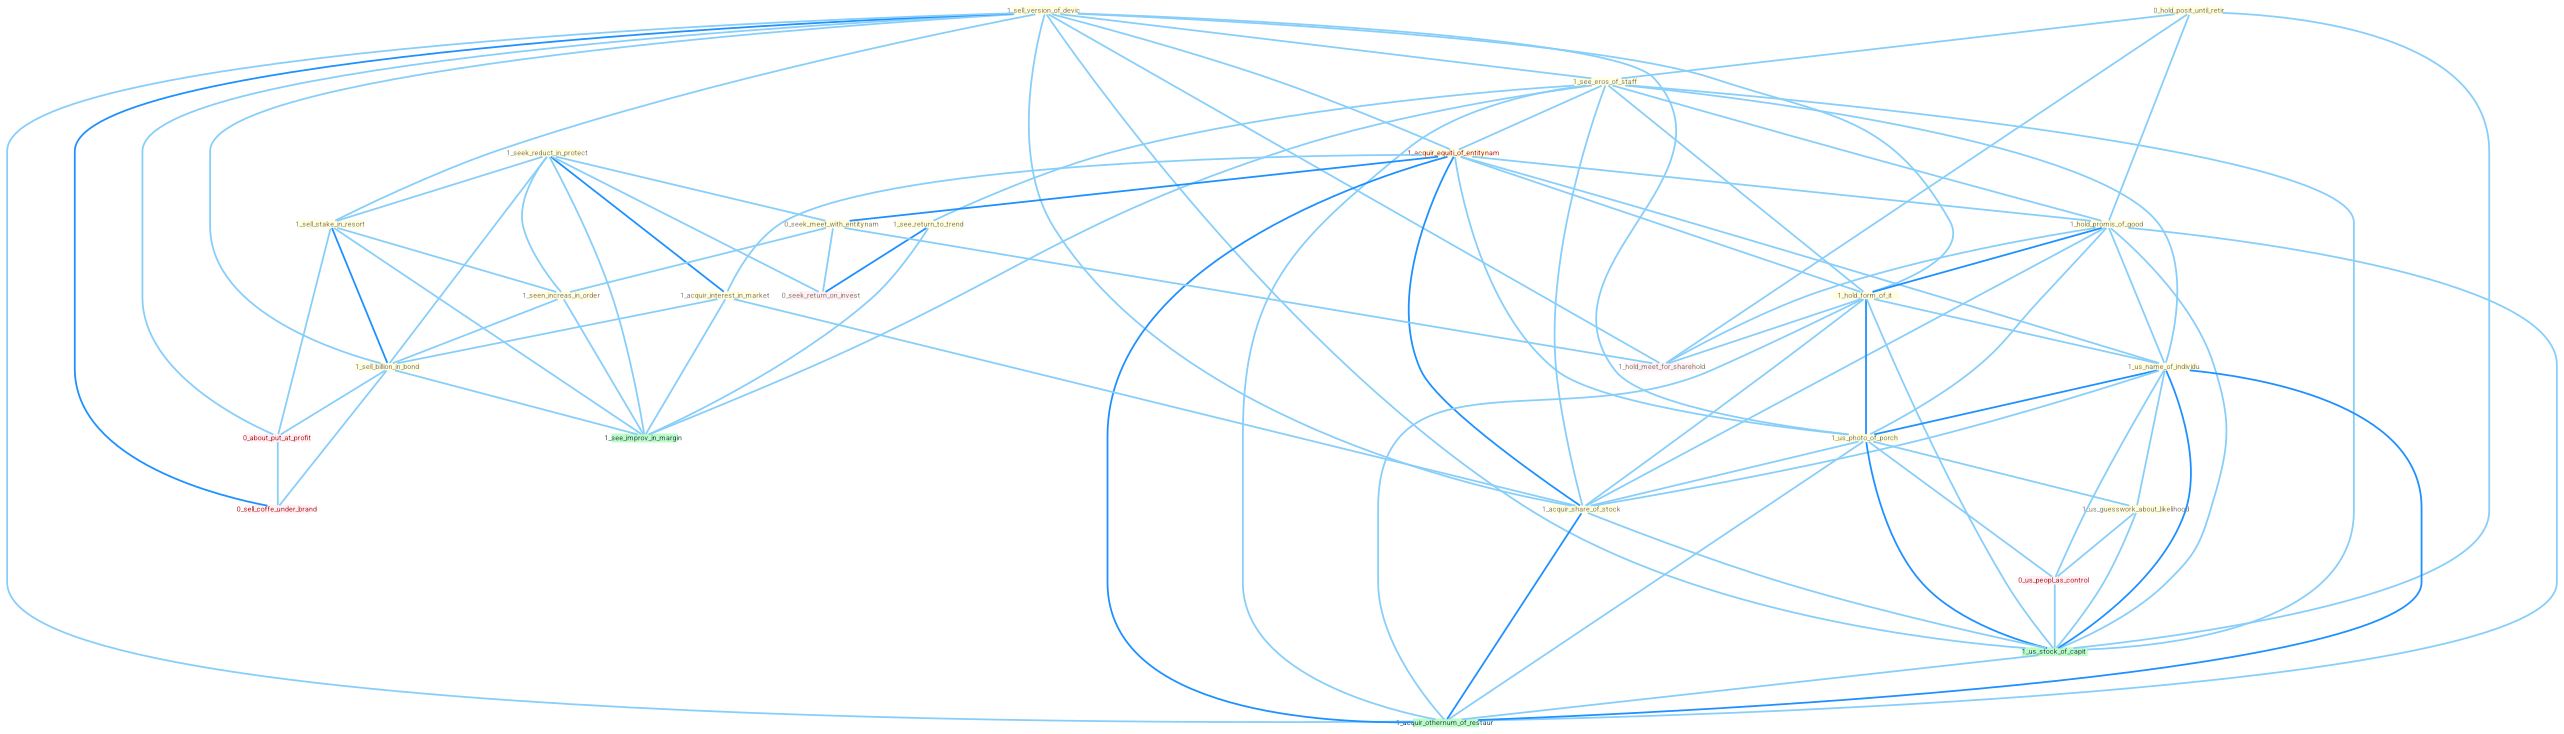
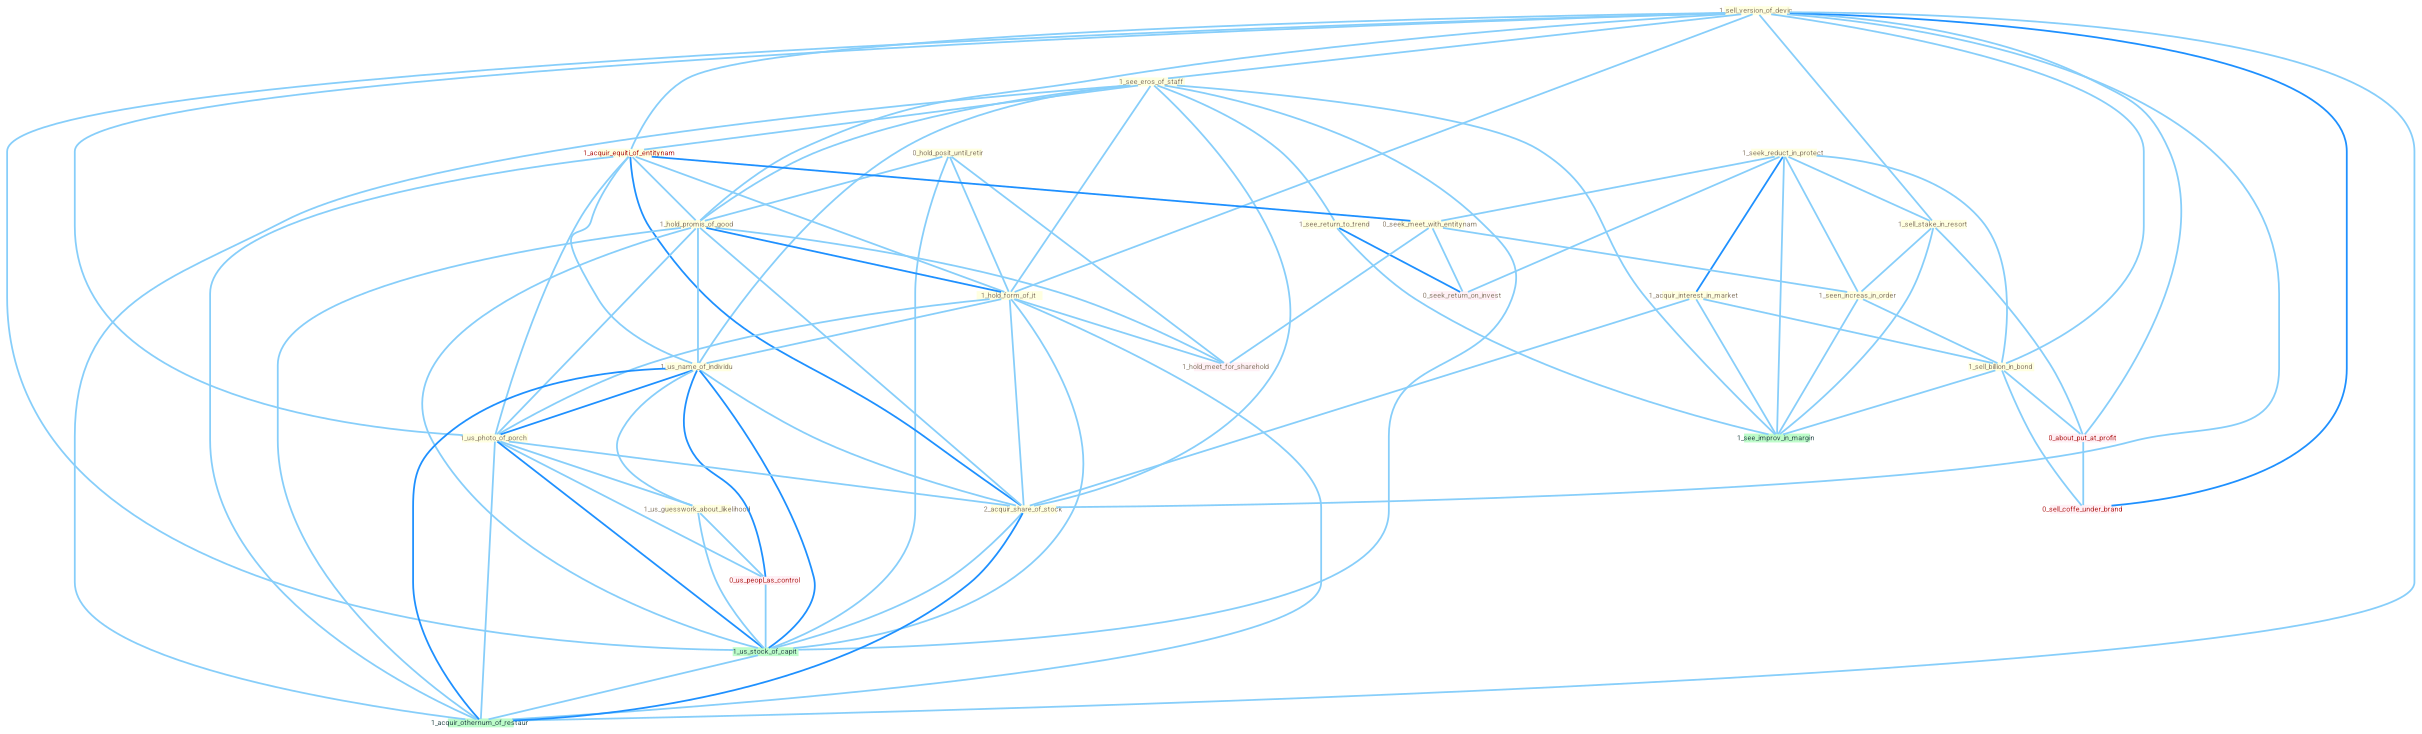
edge "0_hold_posit_until_retir" -- "1_see_eros_of_staff": now "0_hold_posit_until_retir" -- "1_hold_form_of_it"
edge "1_acquir_equiti_of_entitynam" -- "1_acquir_interest_in_market": removed
edge "1_sell_version_of_devic" -- "1_hold_meet_for_sharehold": now "1_sell_version_of_devic" -- "1_hold_promis_of_good"
edge "1_sell_stake_in_resort" -- "1_sell_billion_in_bond": removed
edge "1_hold_form_of_it" -- "1_us_photo_of_porch": color #1e90ff -> #87cefa
edge "1_acquir_equiti_of_entitynam" -- "1_acquir_othernum_of_restaur": color #1e90ff -> #87cefa
edge "1_us_name_of_individu" -- "0_us_peopl_as_control": color #87cefa -> #1e90ff
node "1_acquir_share_of_stock": label "1_acquir_share_of_stock" -> "2_acquir_share_of_stock"
